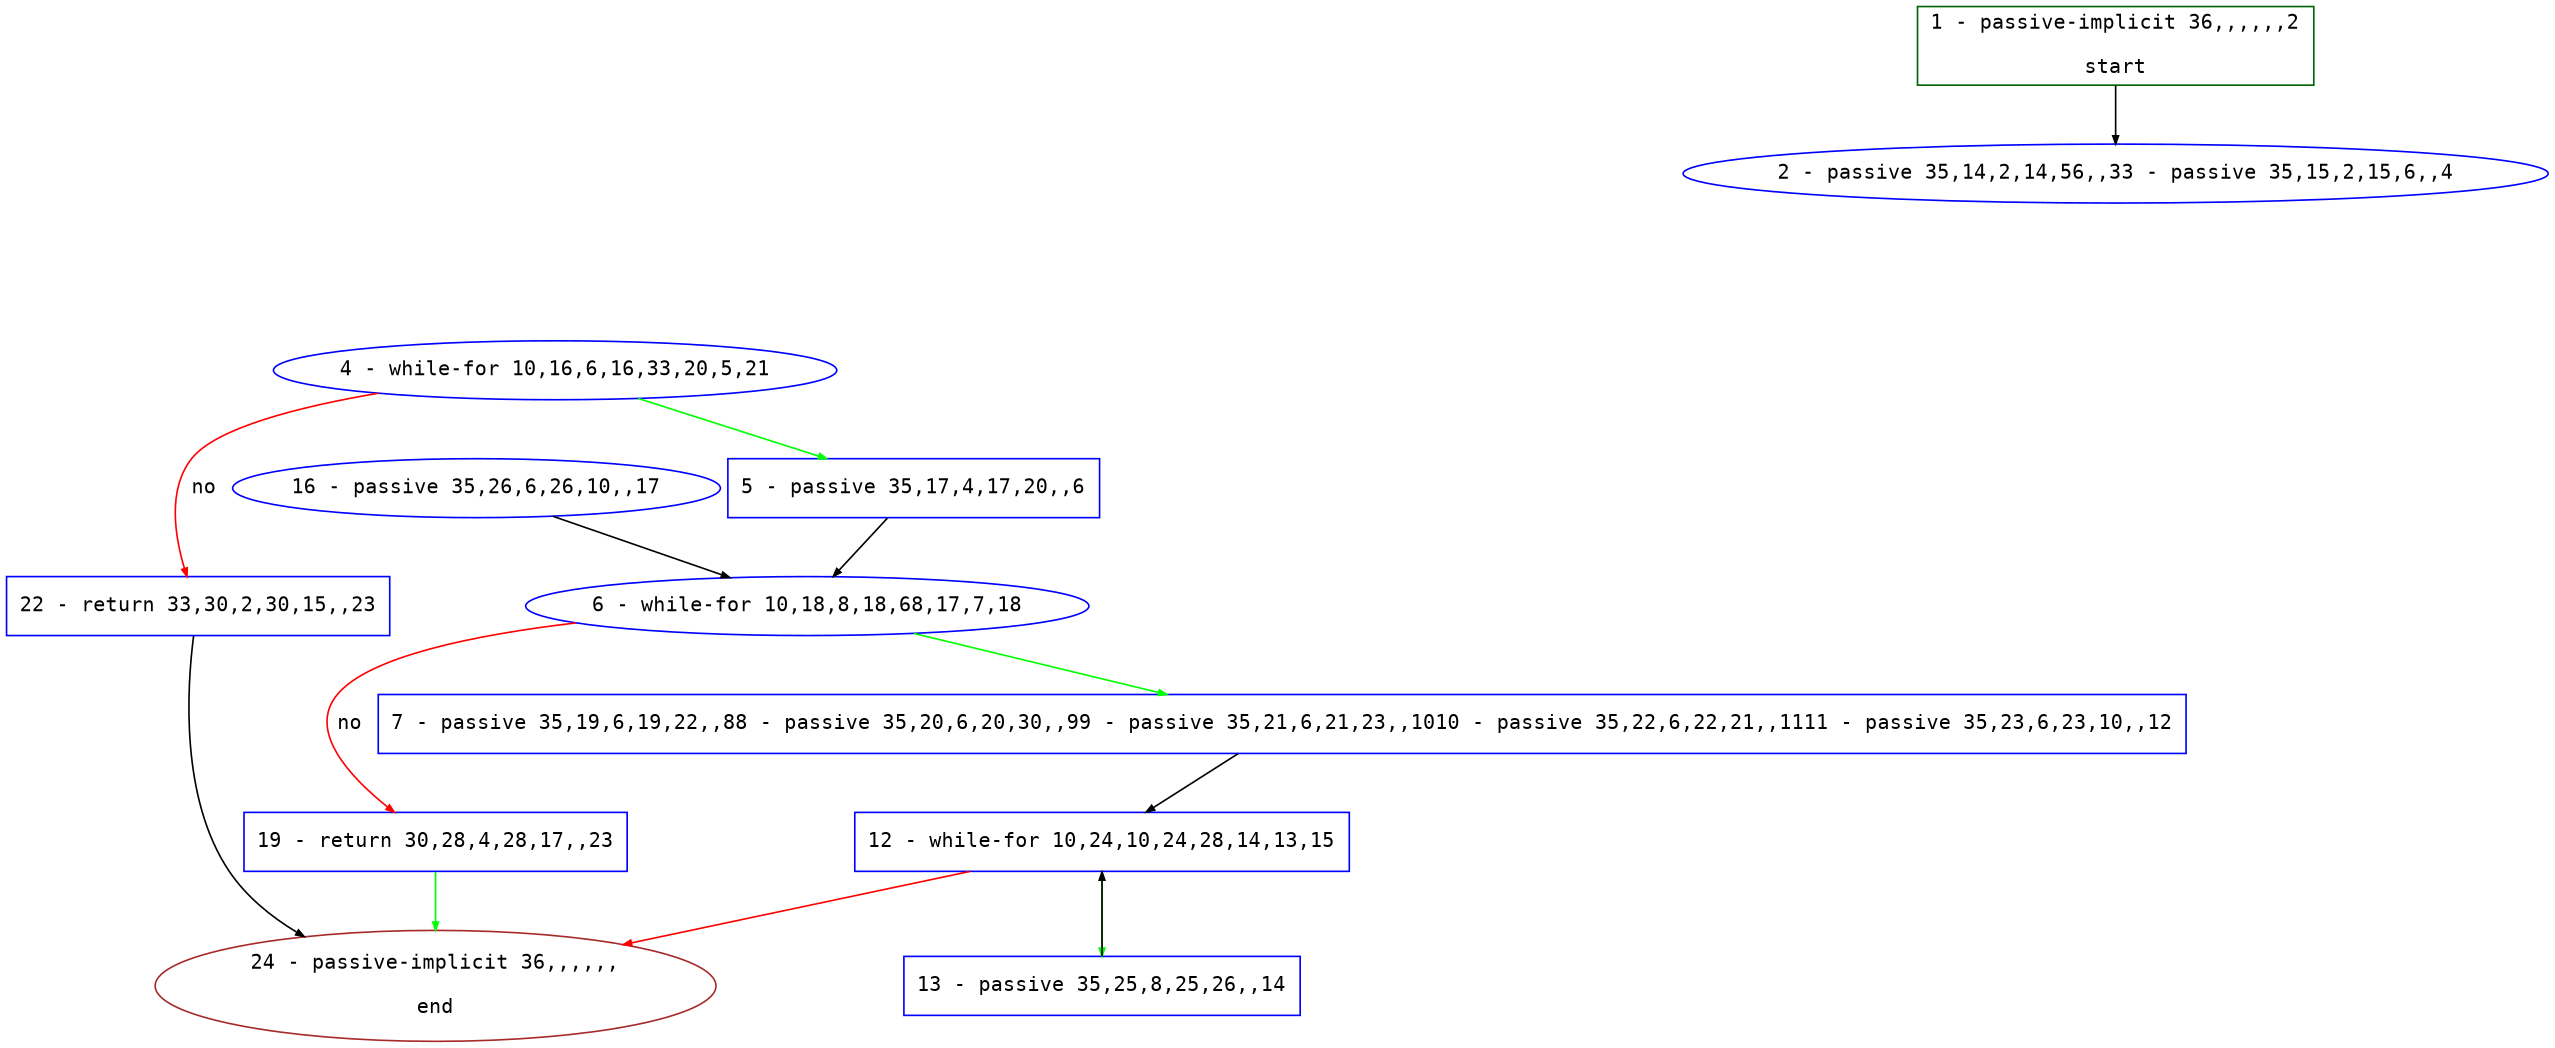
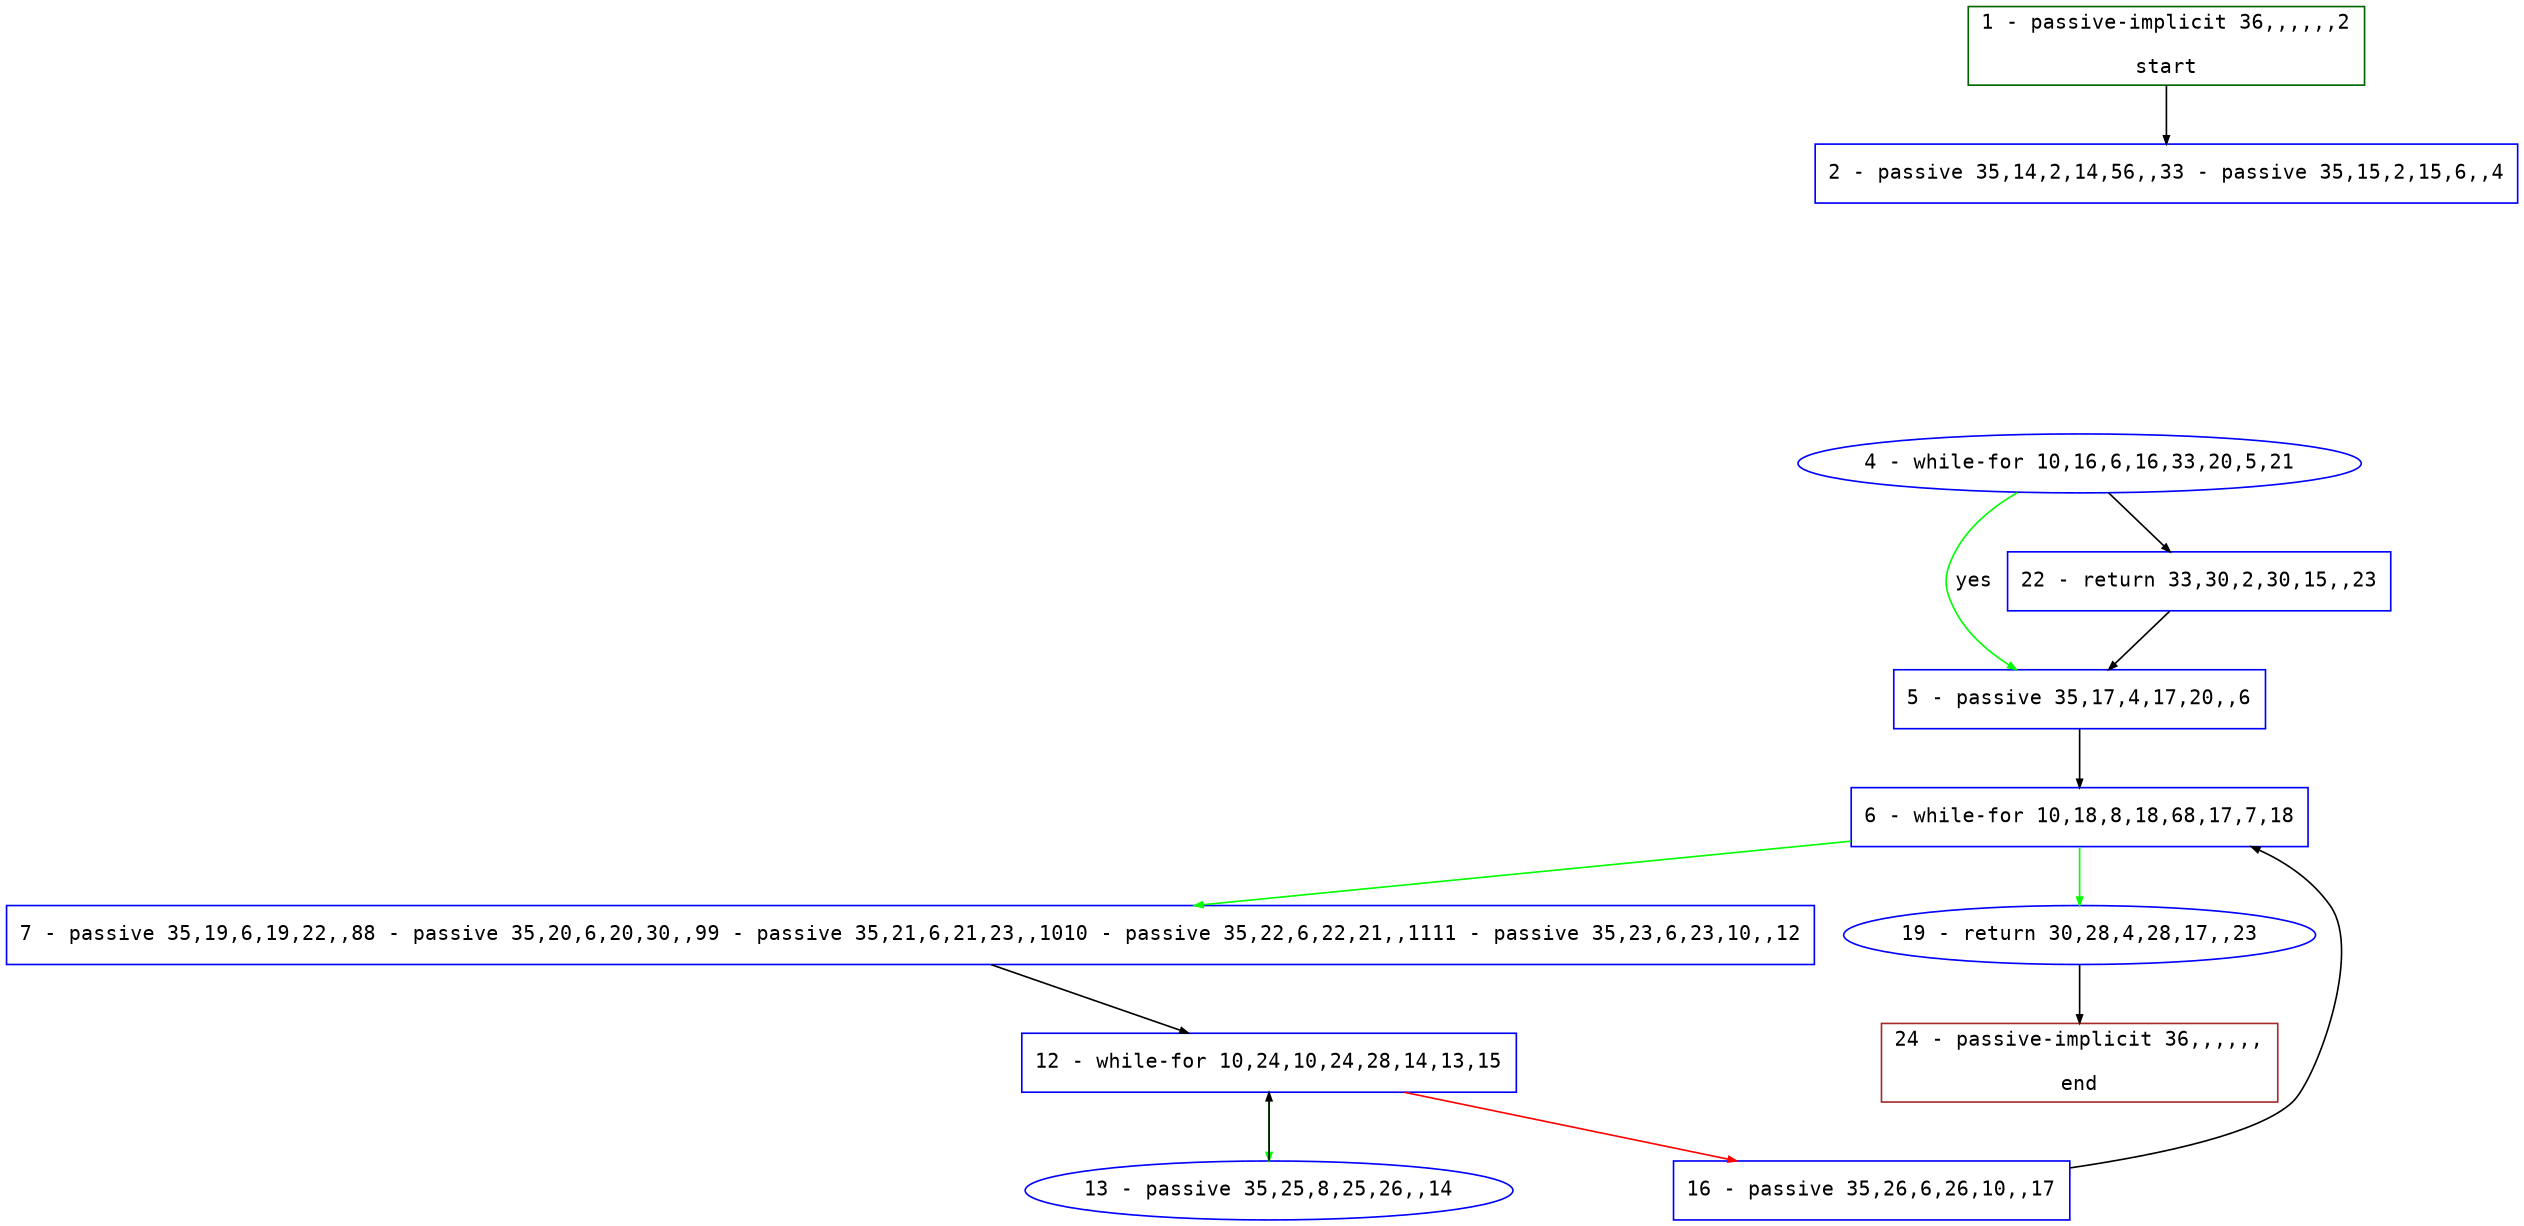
node "2 - passive 35,14,2,14,56,,33 - passive 35,15,2,15,6,,4": shape ellipse -> box
edge "4 - while-for 10,16,6,16,33,20,5,21" -> "22 - return 33,30,2,30,15,,23": color #ff0000 -> #000000
node "16 - passive 35,26,6,26,10,,17": shape ellipse -> box
node "6 - while-for 10,18,8,18,68,17,7,18": shape ellipse -> box
edge "6 - while-for 10,18,8,18,68,17,7,18" -> "19 - return 30,28,4,28,17,,23": color #ff0000 -> #00ff00
edge "22 - return 33,30,2,30,15,,23" -> "24 - passive-implicit 36,,,,,, end": now "22 - return 33,30,2,30,15,,23" -> "5 - passive 35,17,4,17,20,,6"
node "19 - return 30,28,4,28,17,,23": shape box -> ellipse
edge "19 - return 30,28,4,28,17,,23" -> "24 - passive-implicit 36,,,,,, end": color #00ff00 -> #000000
edge "12 - while-for 10,24,10,24,28,14,13,15" -> "24 - passive-implicit 36,,,,,, end": now "12 - while-for 10,24,10,24,28,14,13,15" -> "16 - passive 35,26,6,26,10,,17"
node "24 - passive-implicit 36,,,,,, end": shape ellipse -> box
node "13 - passive 35,25,8,25,26,,14": shape box -> ellipse
